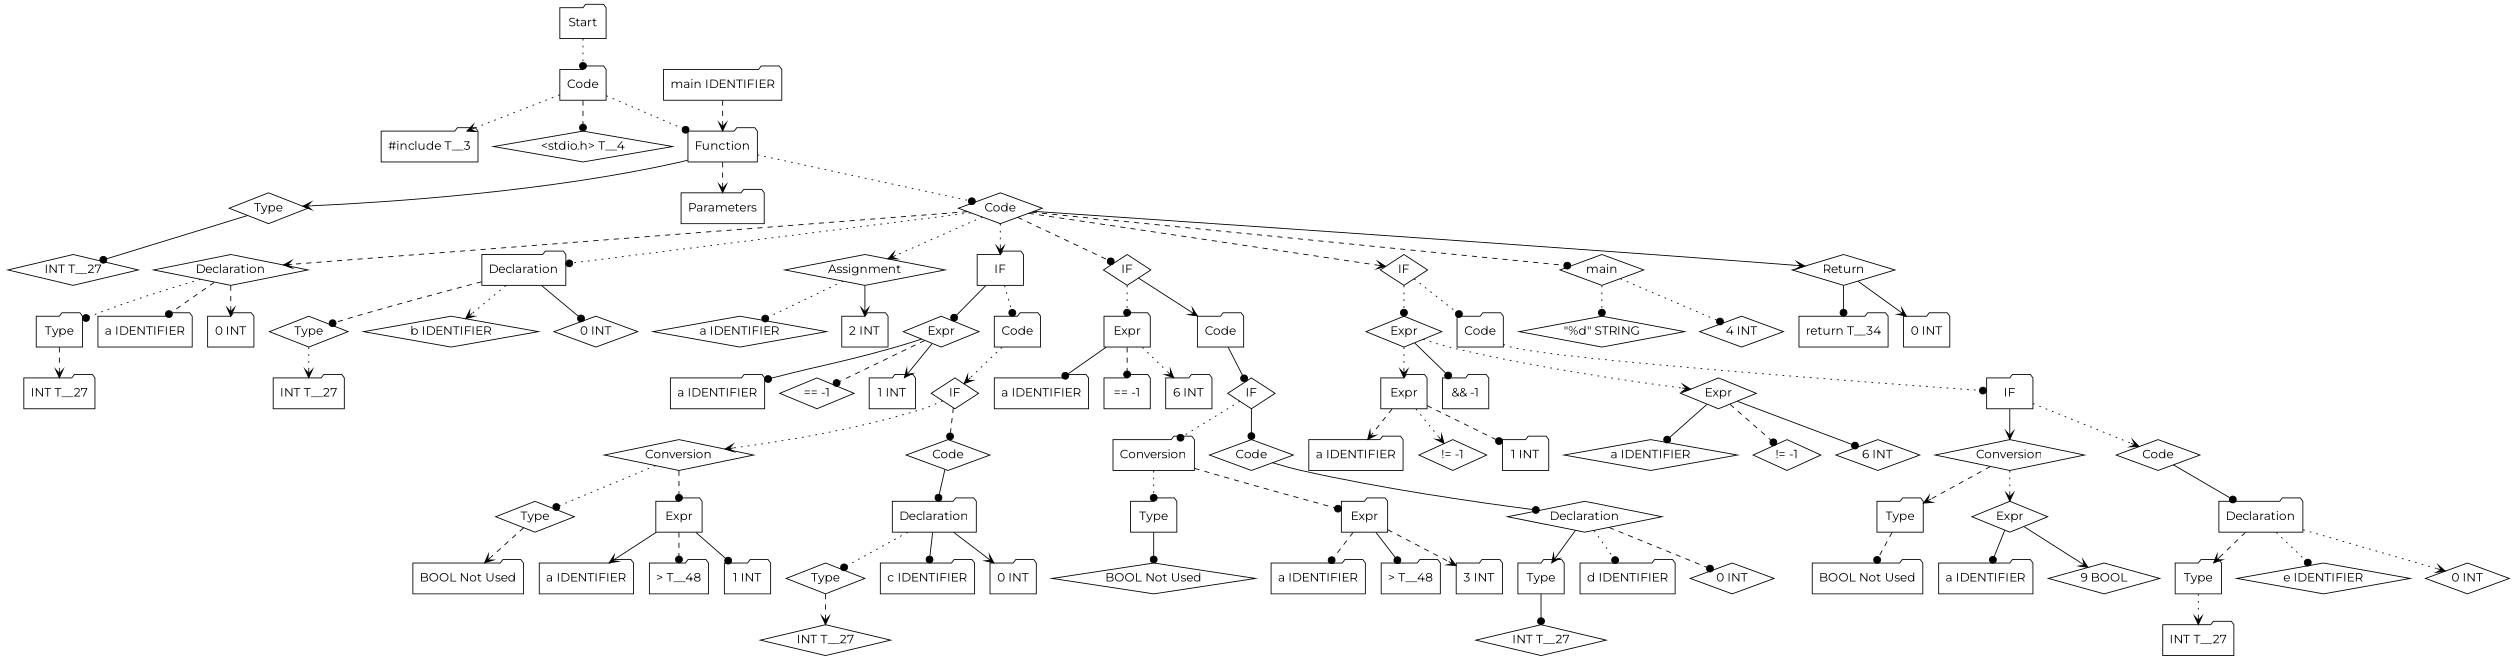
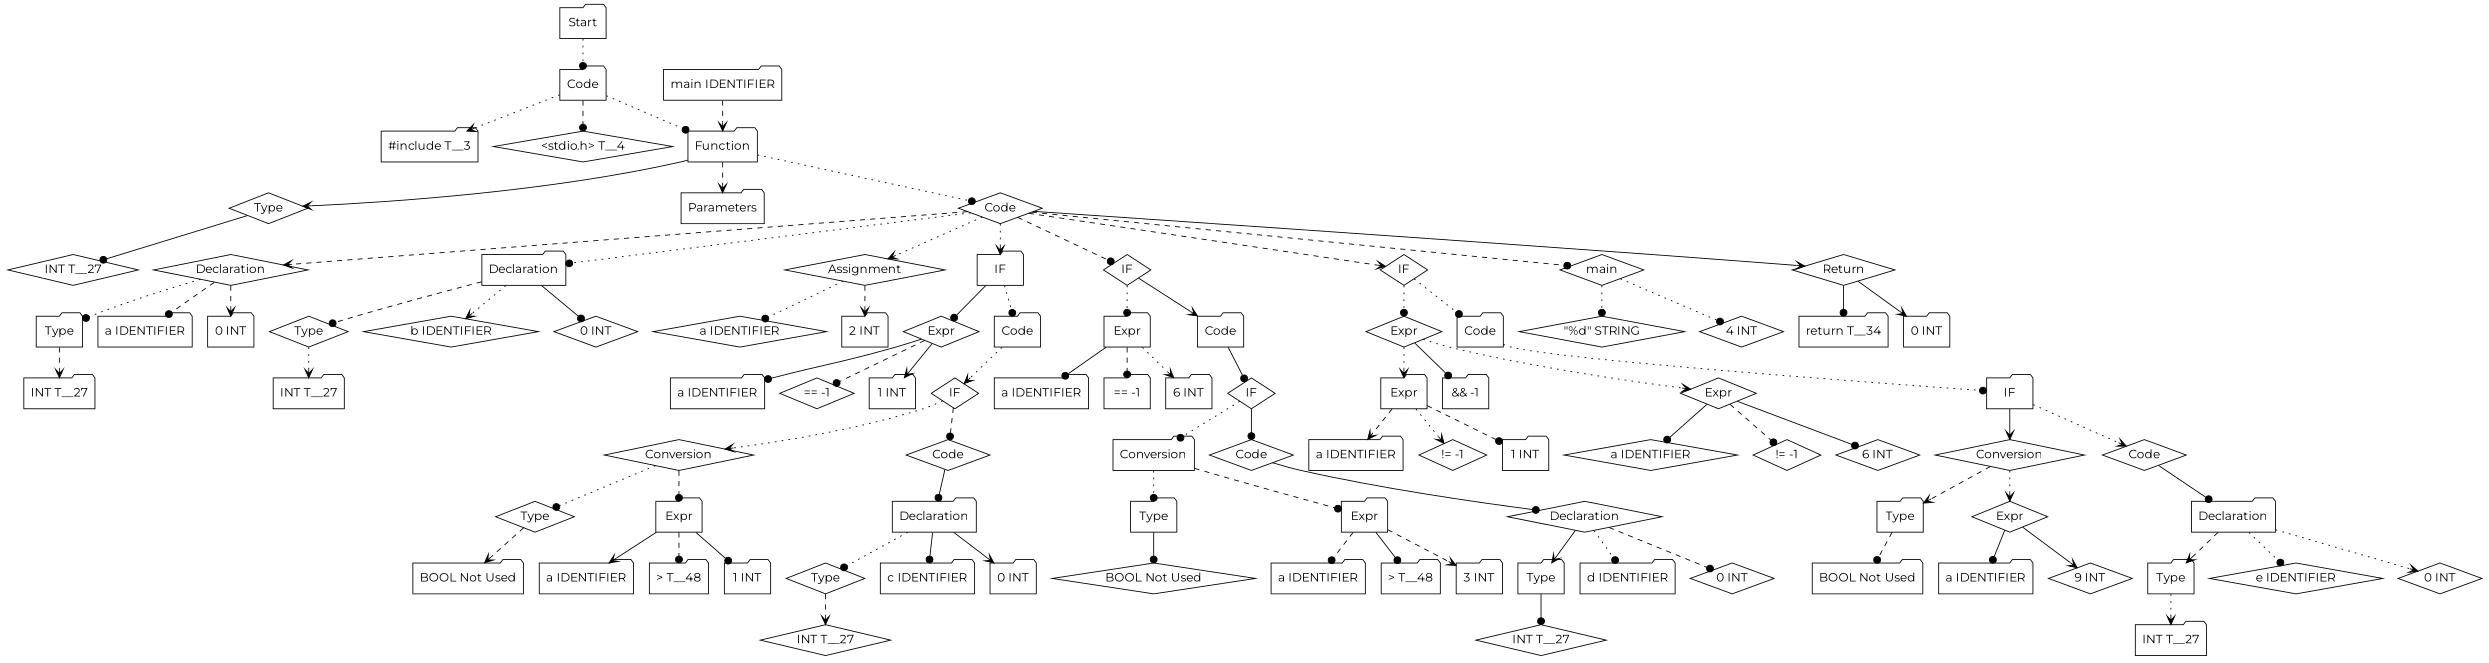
edge "Assignment" -> "2 INT": style solid -> dashed
node "9 BOOL": label "9 BOOL" -> "9 INT"
